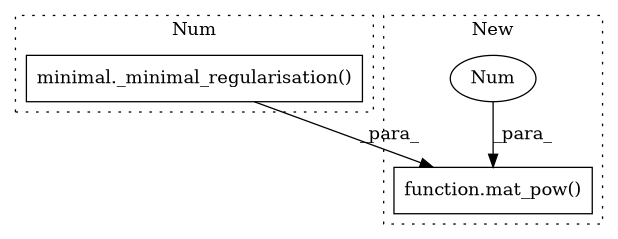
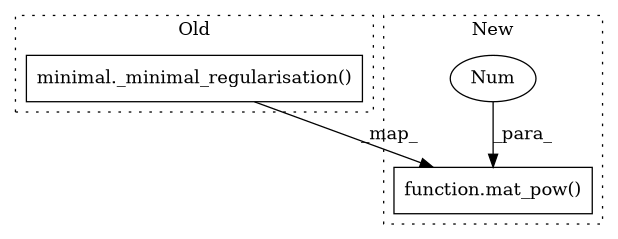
cluster "Num": label "Num" -> "Old"
edge "minimal._minimal_regularisation()" -> "function.mat_pow()": label "_para_" -> "_map_"
